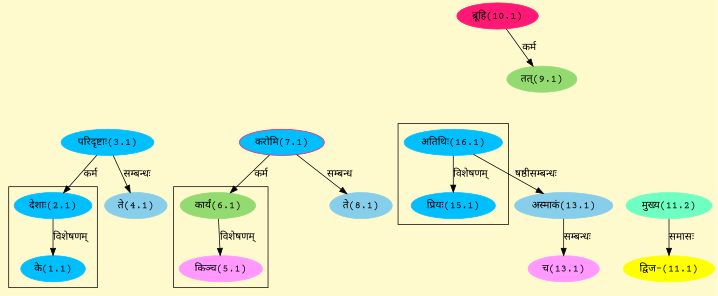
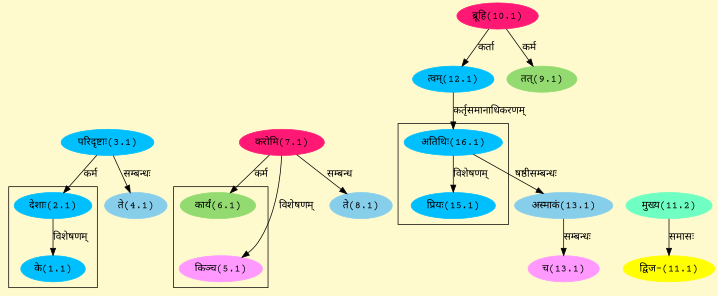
node "त्वम्(12.1)": added
node "करोमि(7.1)": fillcolor #00bfff -> #ff1975
edge "कार्यं(6.1)" -> "किञ्च(5.1)": now "करोमि(7.1)" -> "किञ्च(5.1)"
